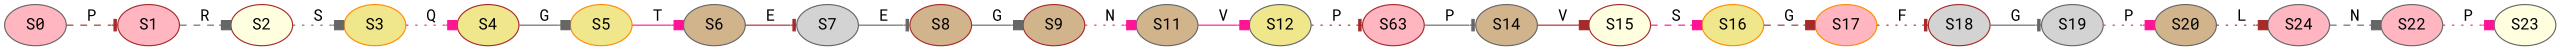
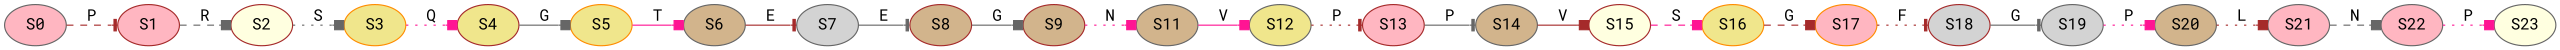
node "S63": label "S63" -> "S13"
node "S24": label "S24" -> "S21"
